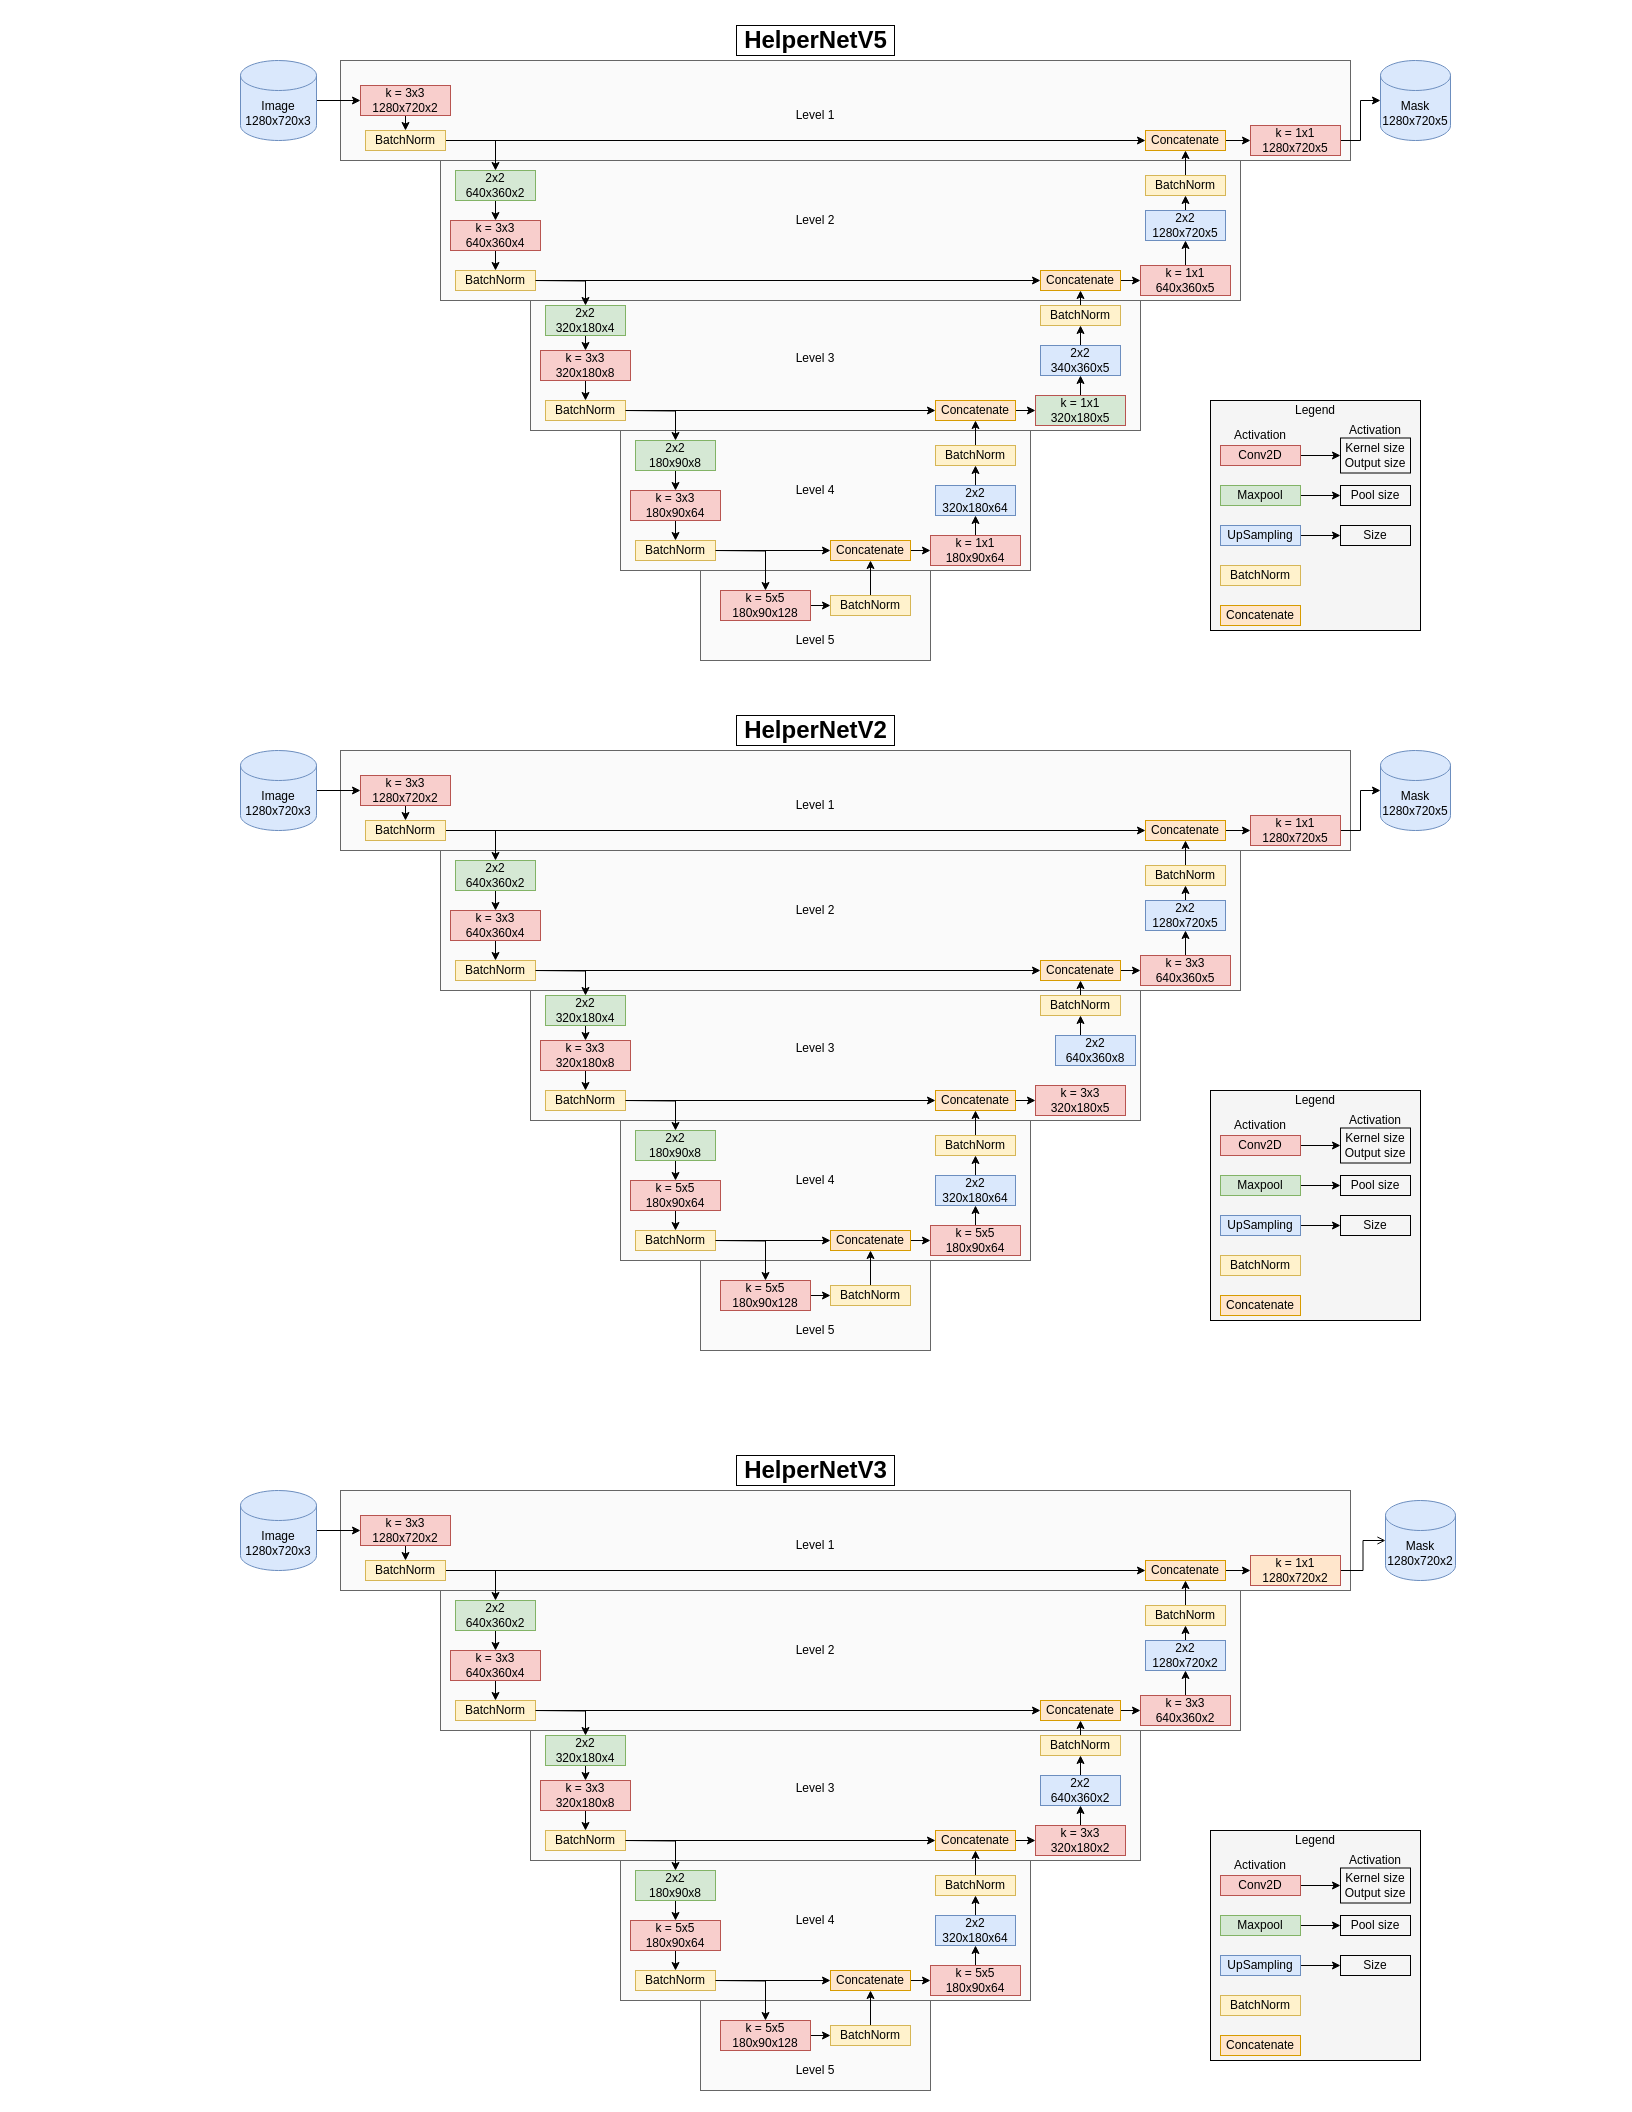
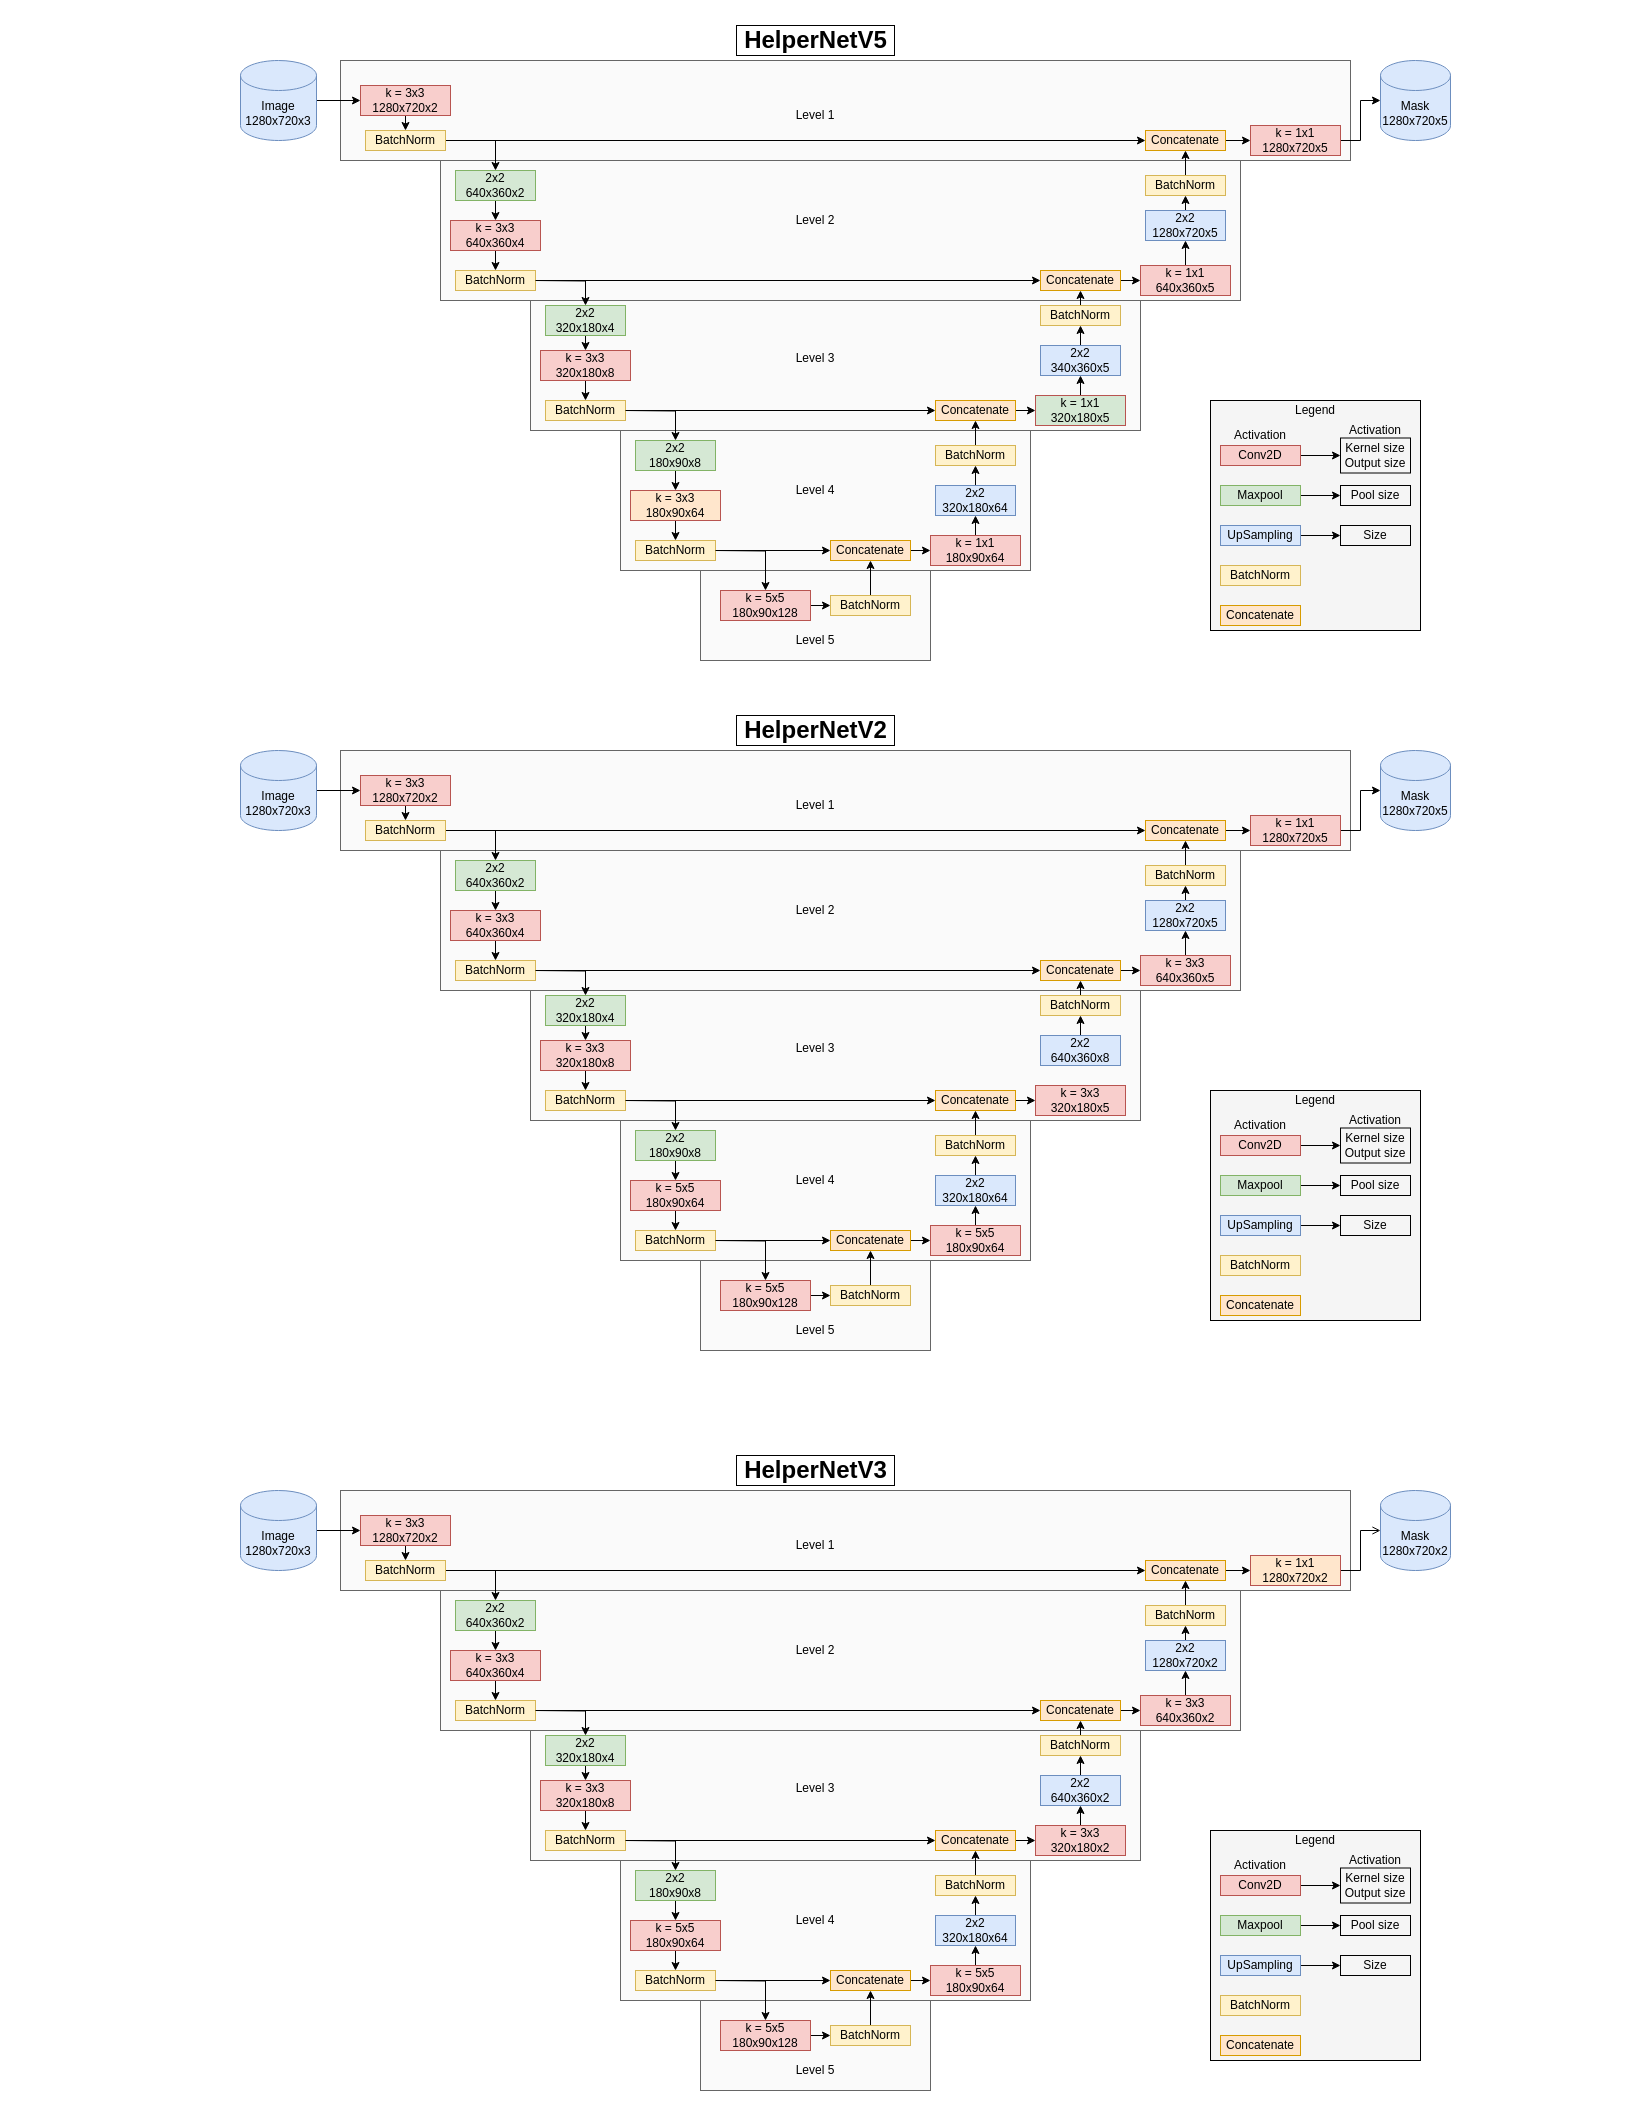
node "k = 3x3 180x90x64": fillcolor #f8cecc -> #ffe6cc
node "2x2 640x360x8": moved (1096, 1051) -> (1081, 1051)
node "Mask 1280x720x2": moved (1421, 1541) -> (1416, 1531)
